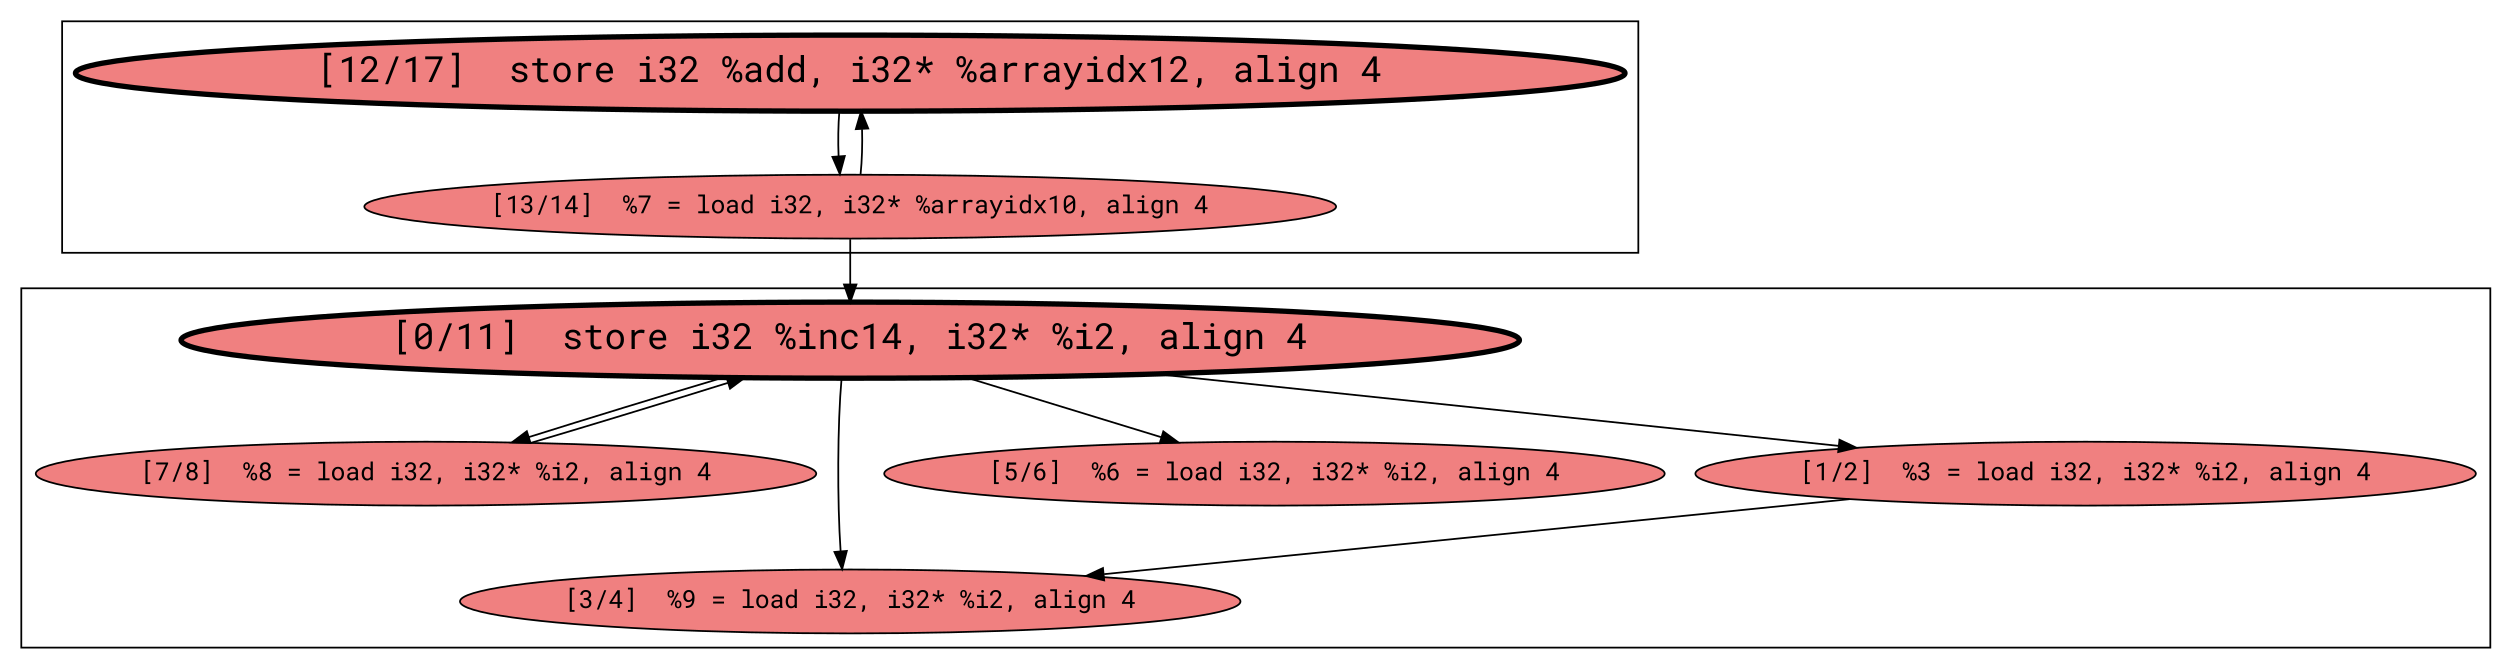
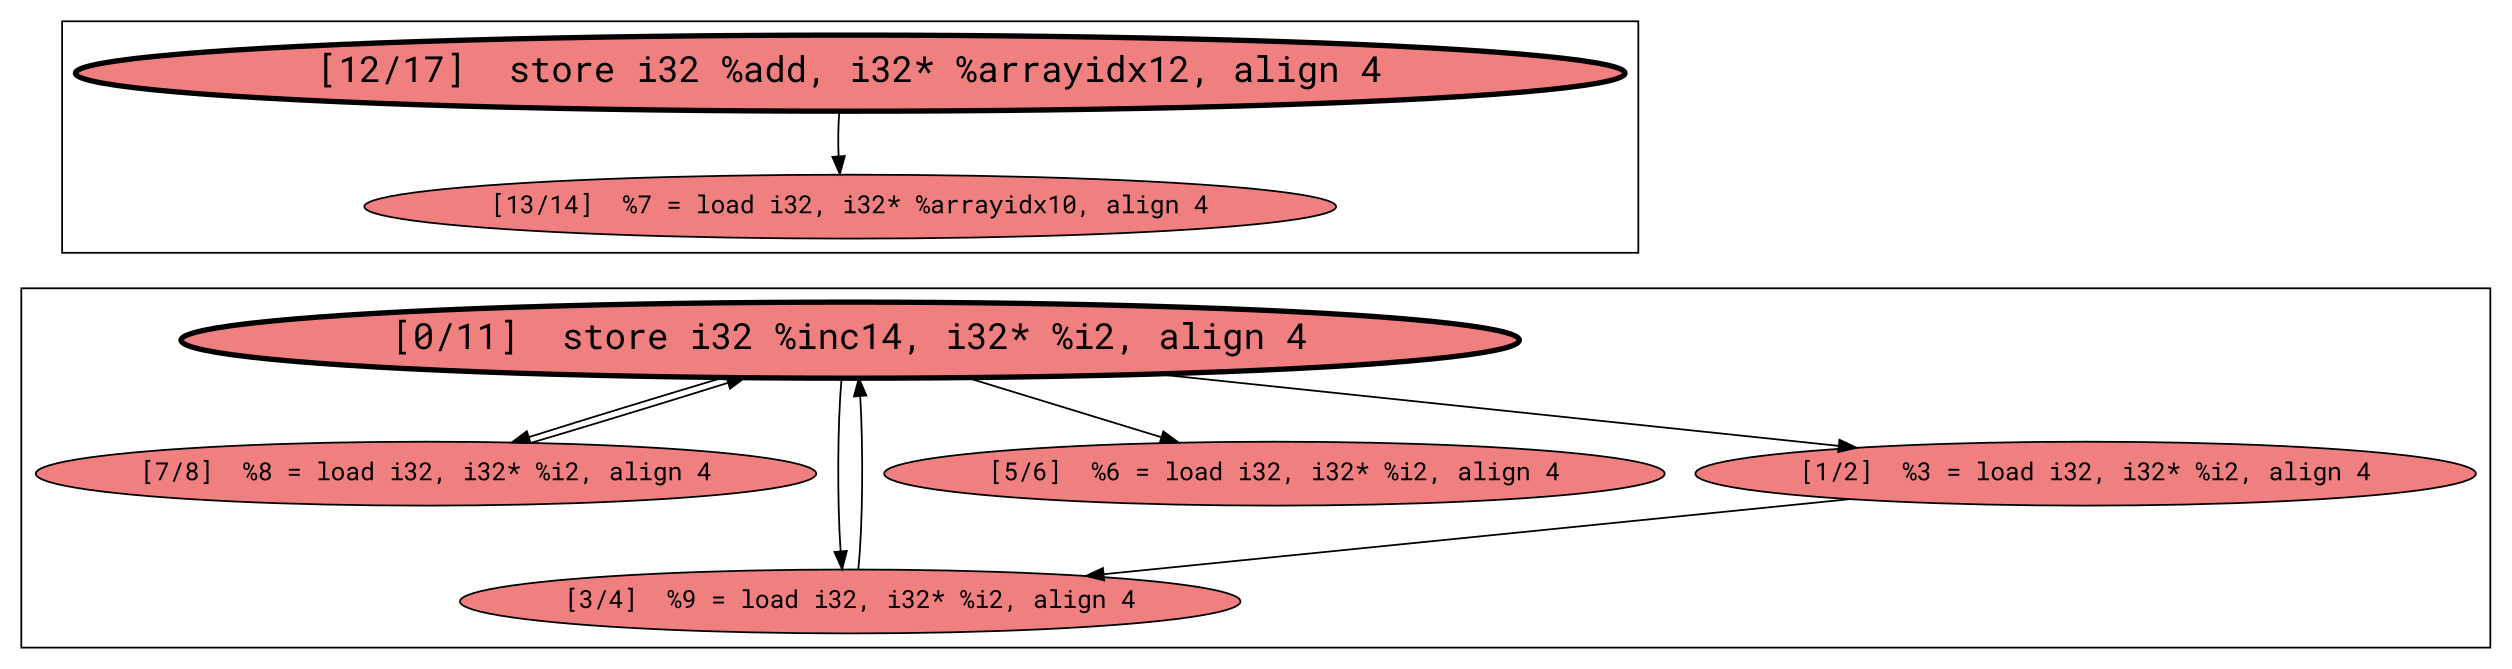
edge "[13/14]  %7 = load i32, i32* %arrayidx10, align 4" -> "[12/17]  store i32 %add, i32* %arrayidx12, align 4": removed
edge "[13/14]  %7 = load i32, i32* %arrayidx10, align 4" -> "[0/11]  store i32 %inc14, i32* %i2, align 4": now "[3/4]  %9 = load i32, i32* %i2, align 4" -> "[0/11]  store i32 %inc14, i32* %i2, align 4"
